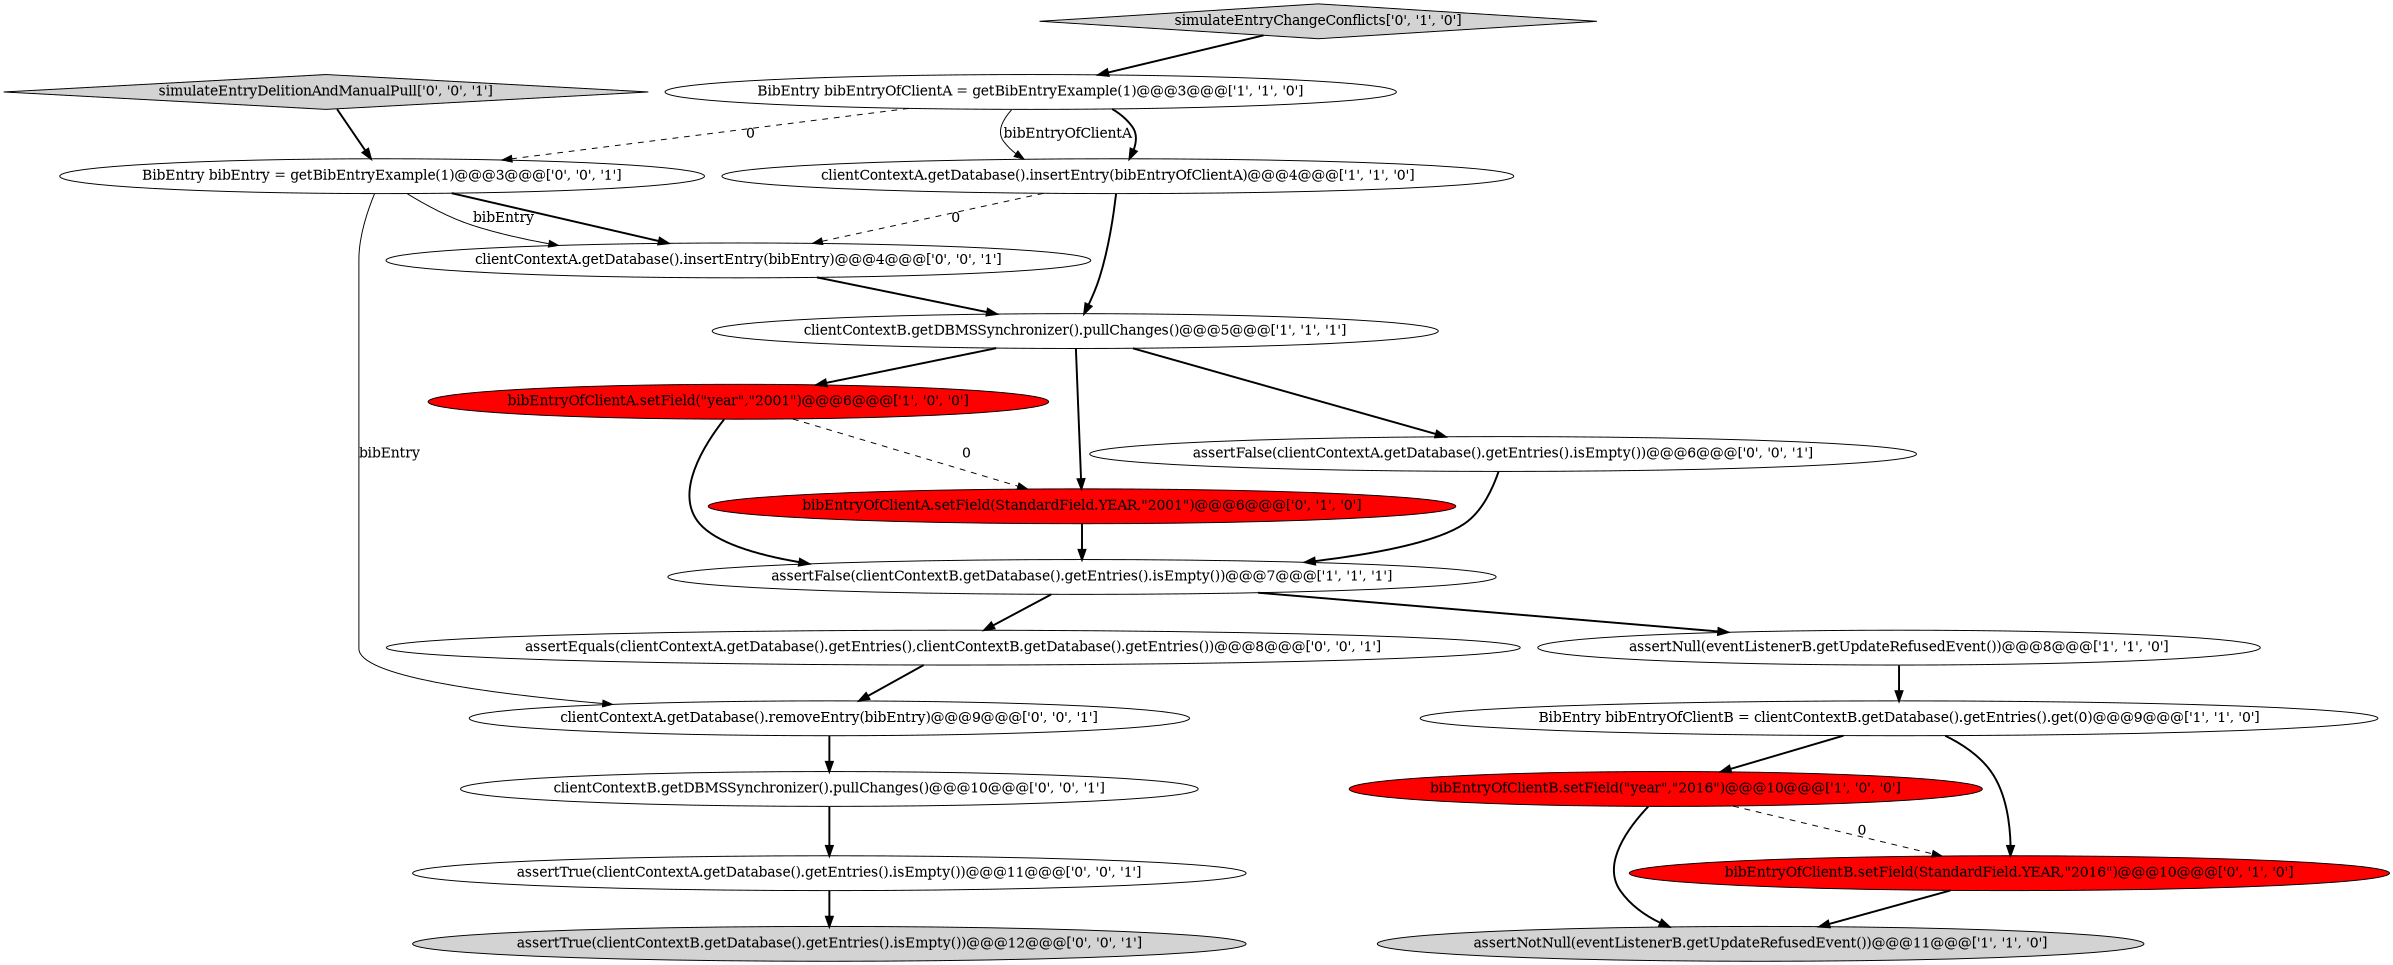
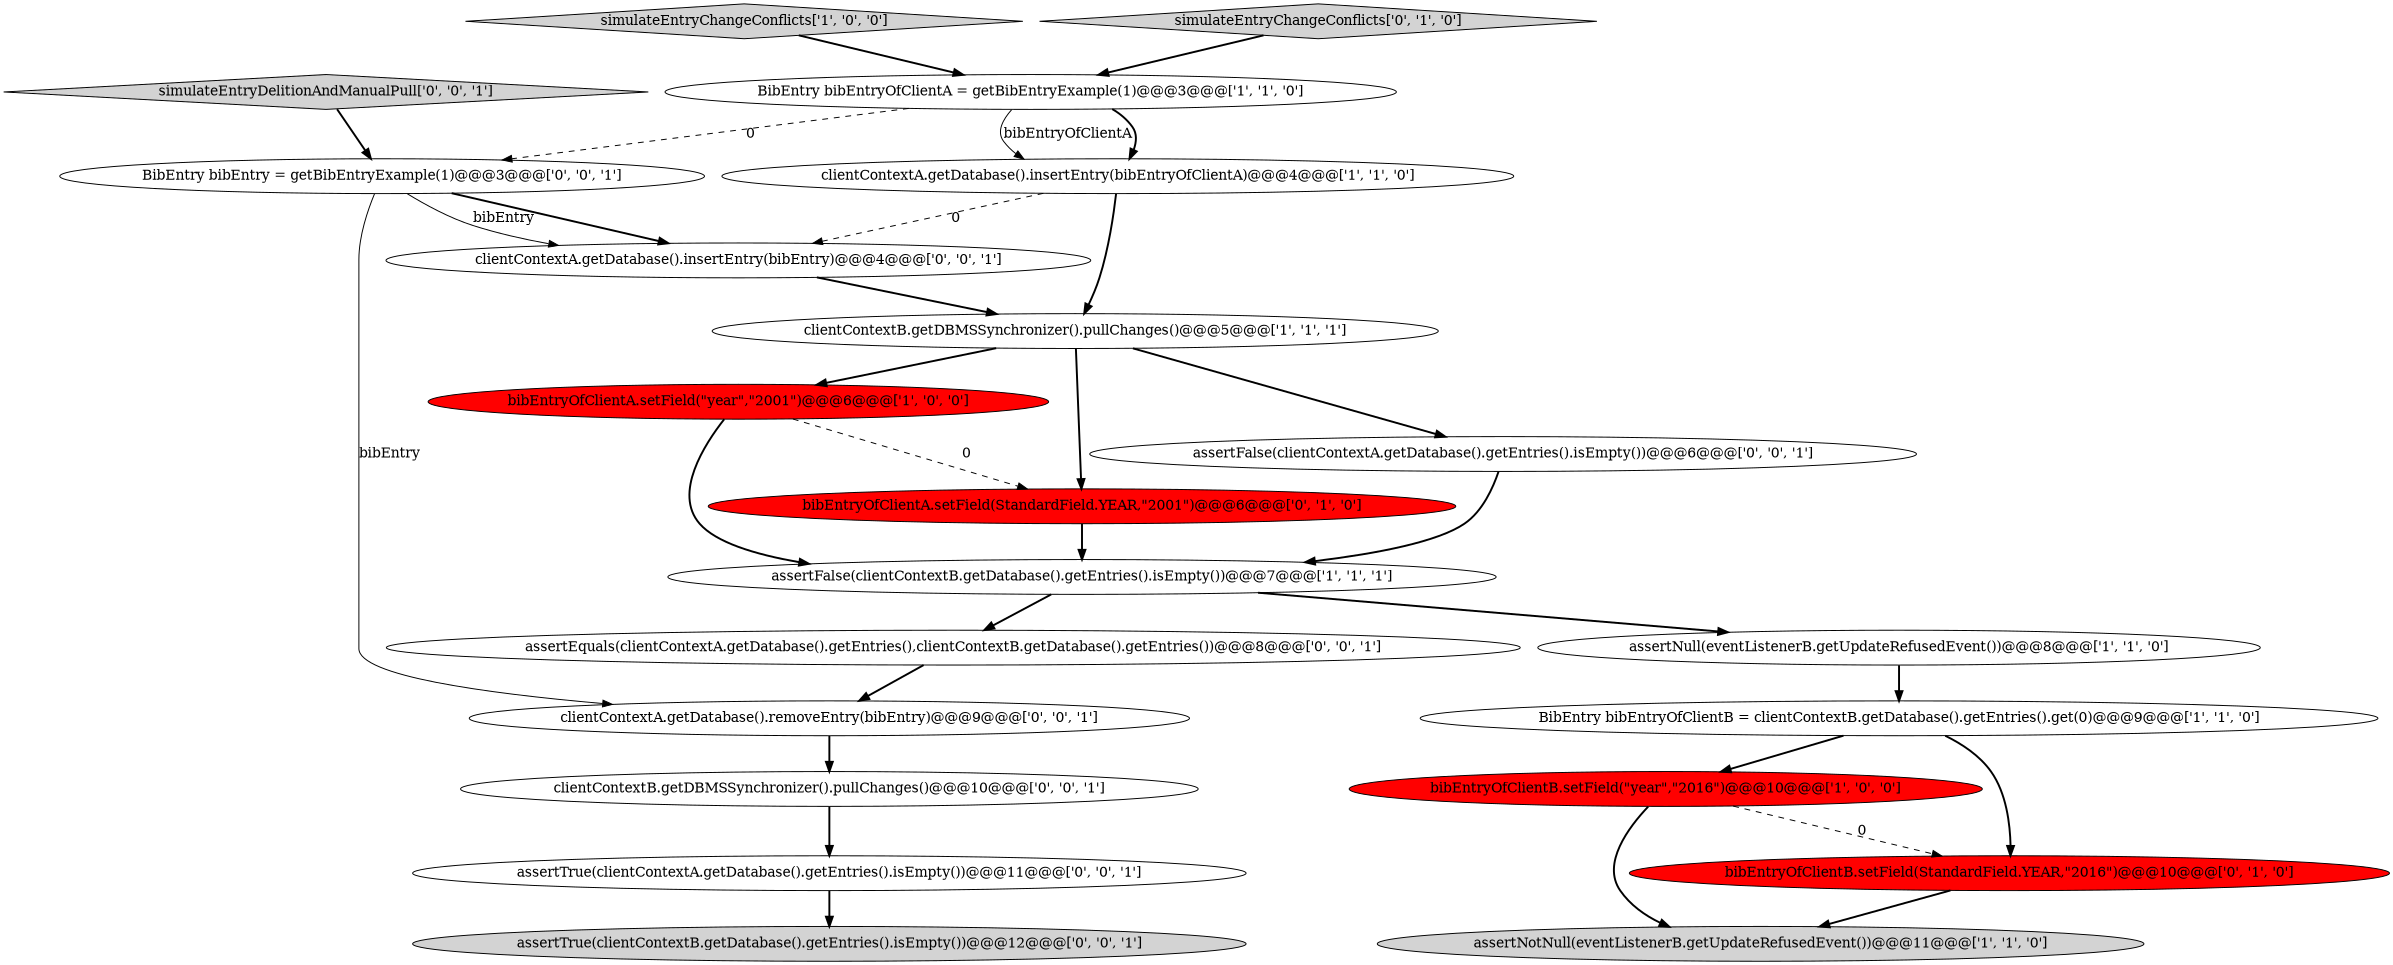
node "simulateEntryChangeConflicts['1', '0', '0']": added
